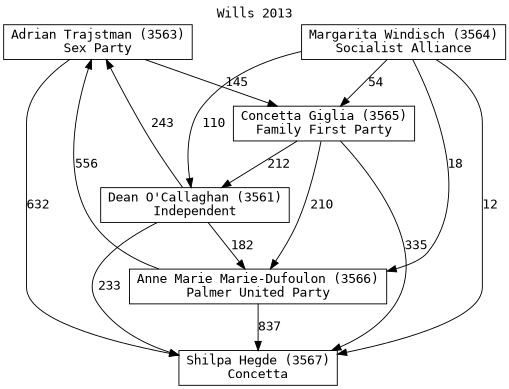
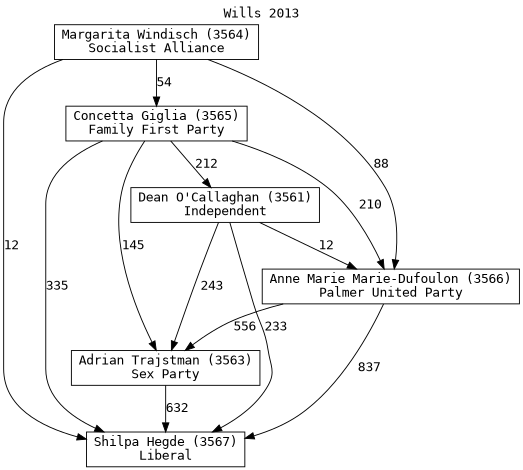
edge "Adrian Trajstman (3563) Sex Party" -> "Concetta Giglia (3565) Family First Party": reversed
edge "Margarita Windisch (3564) Socialist Alliance" -> "Dean O'Callaghan (3561) Independent": removed, label "110"
edge "Margarita Windisch (3564) Socialist Alliance" -> "Anne Marie Marie-Dufoulon (3566) Palmer United Party": label "18" -> "88"
edge "Dean O'Callaghan (3561) Independent" -> "Anne Marie Marie-Dufoulon (3566) Palmer United Party": label "182" -> "12"
node "Shilpa Hegde (3567) Concetta": label "Shilpa Hegde (3567) Concetta" -> "Shilpa Hegde (3567) Liberal"
